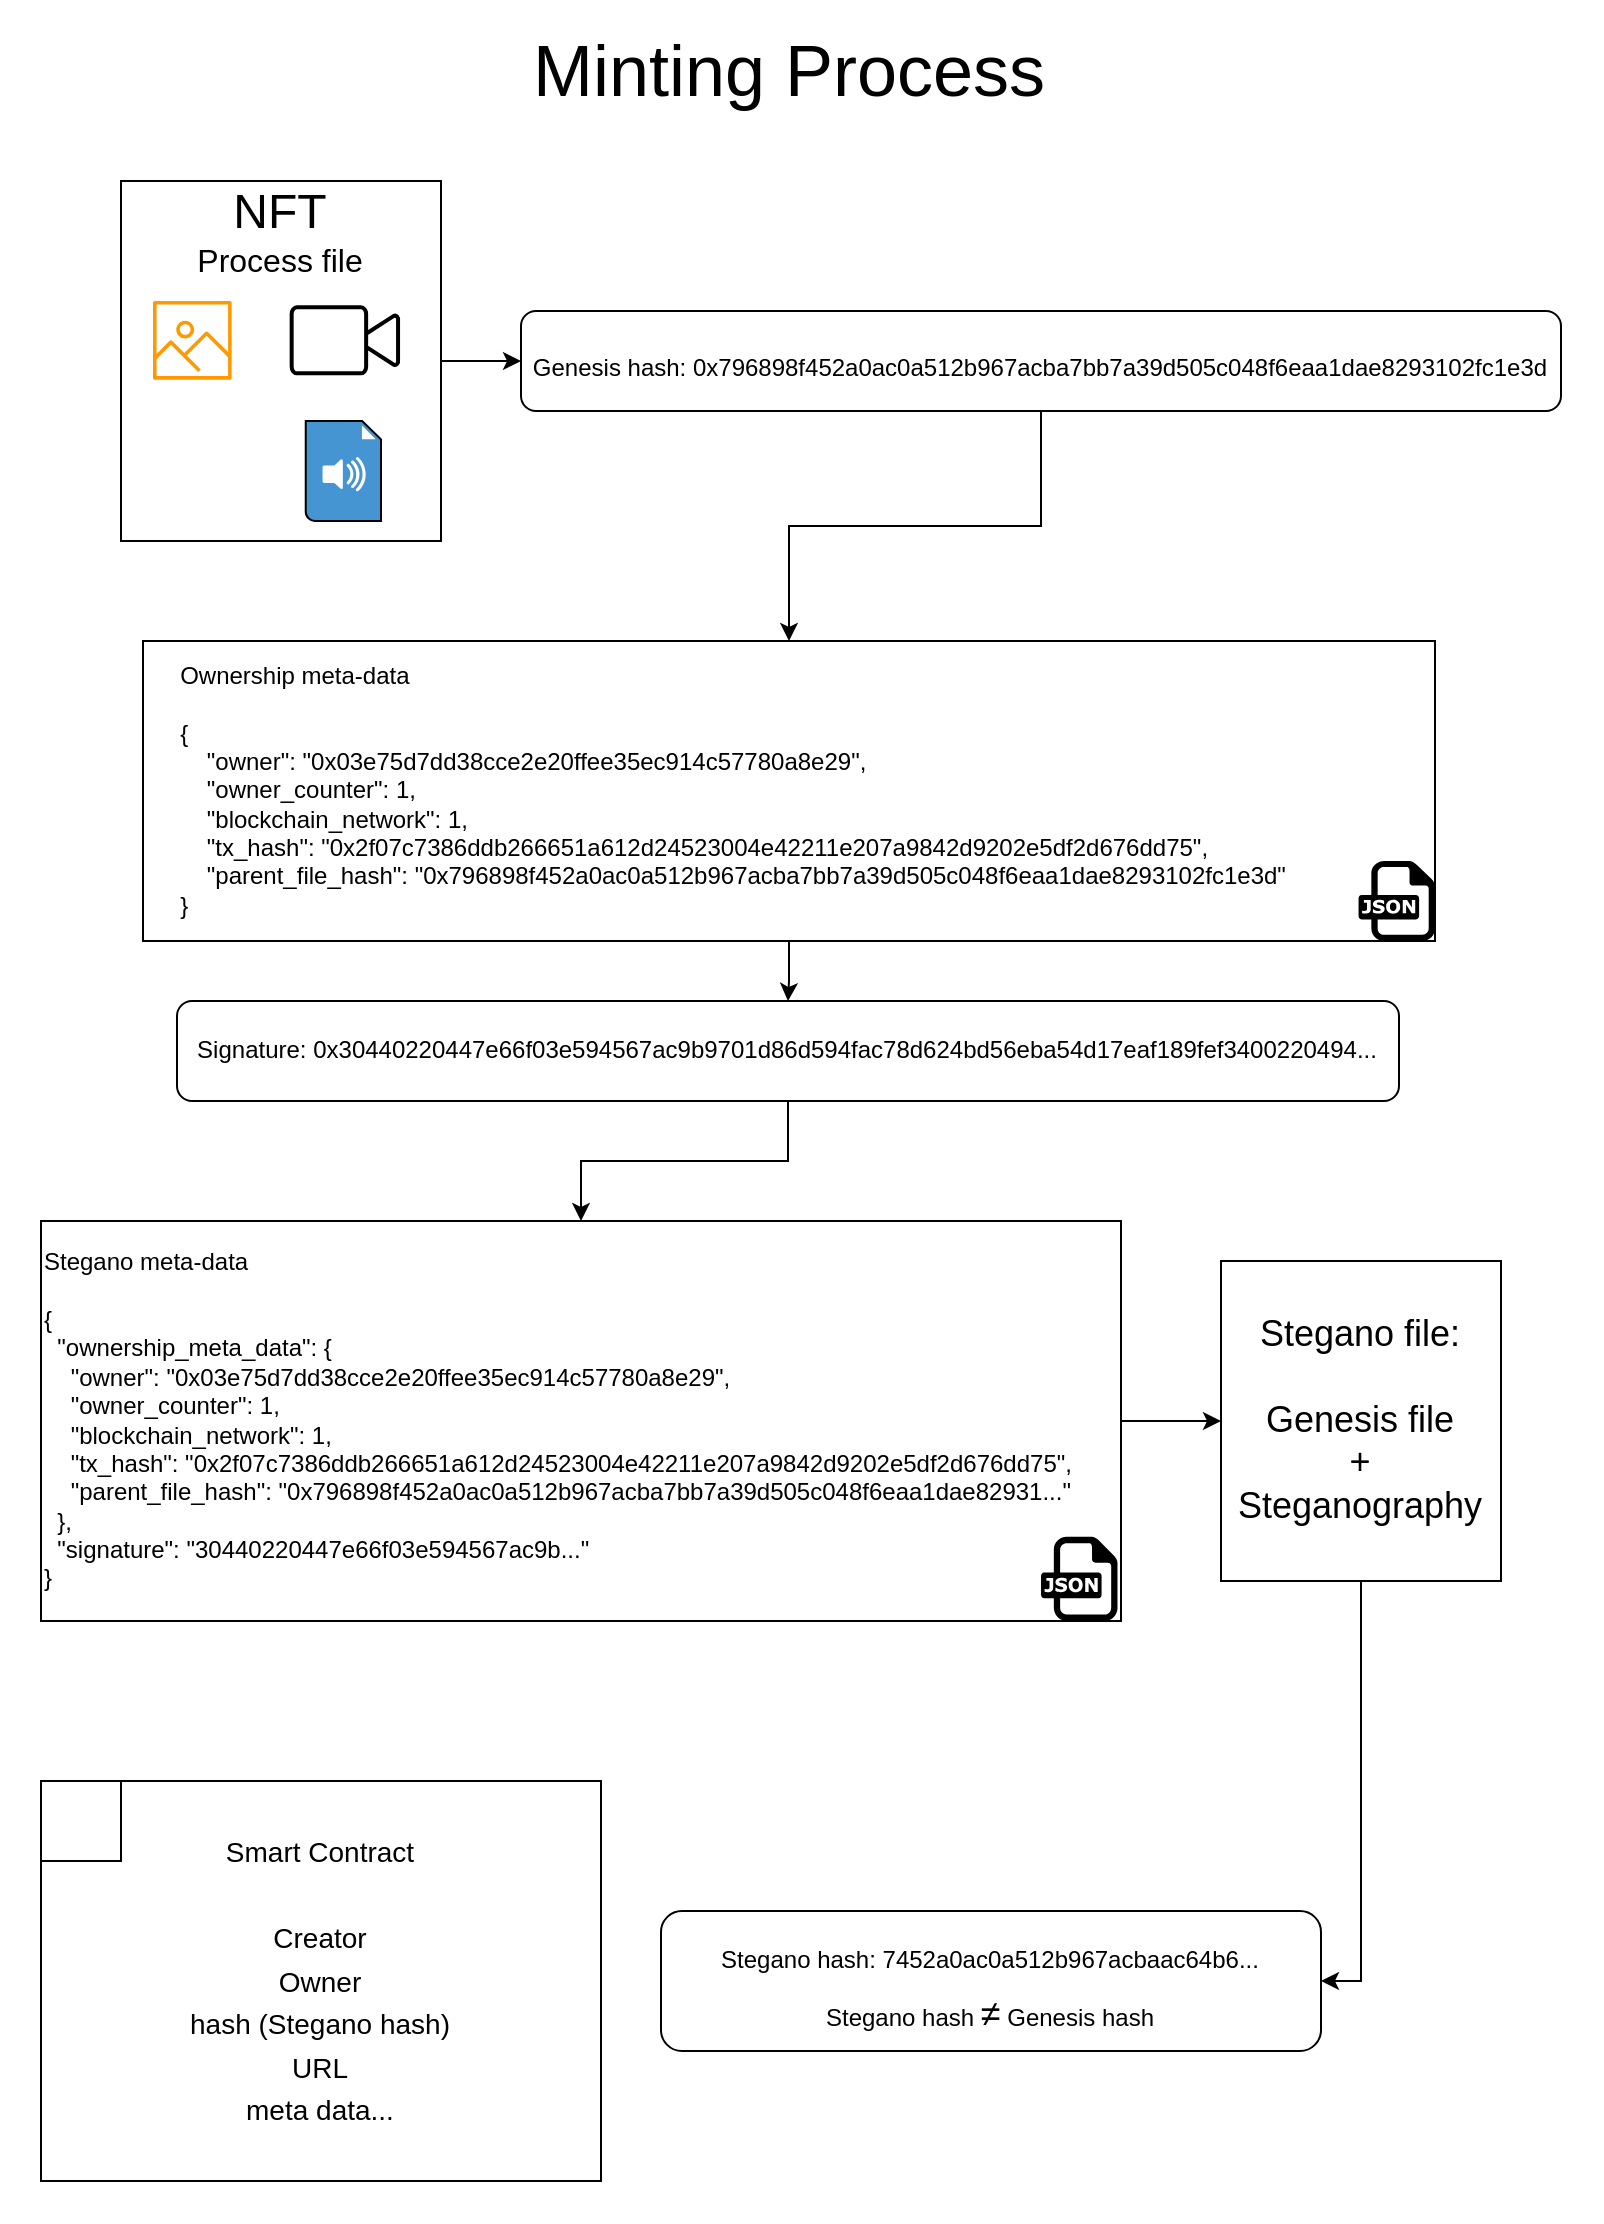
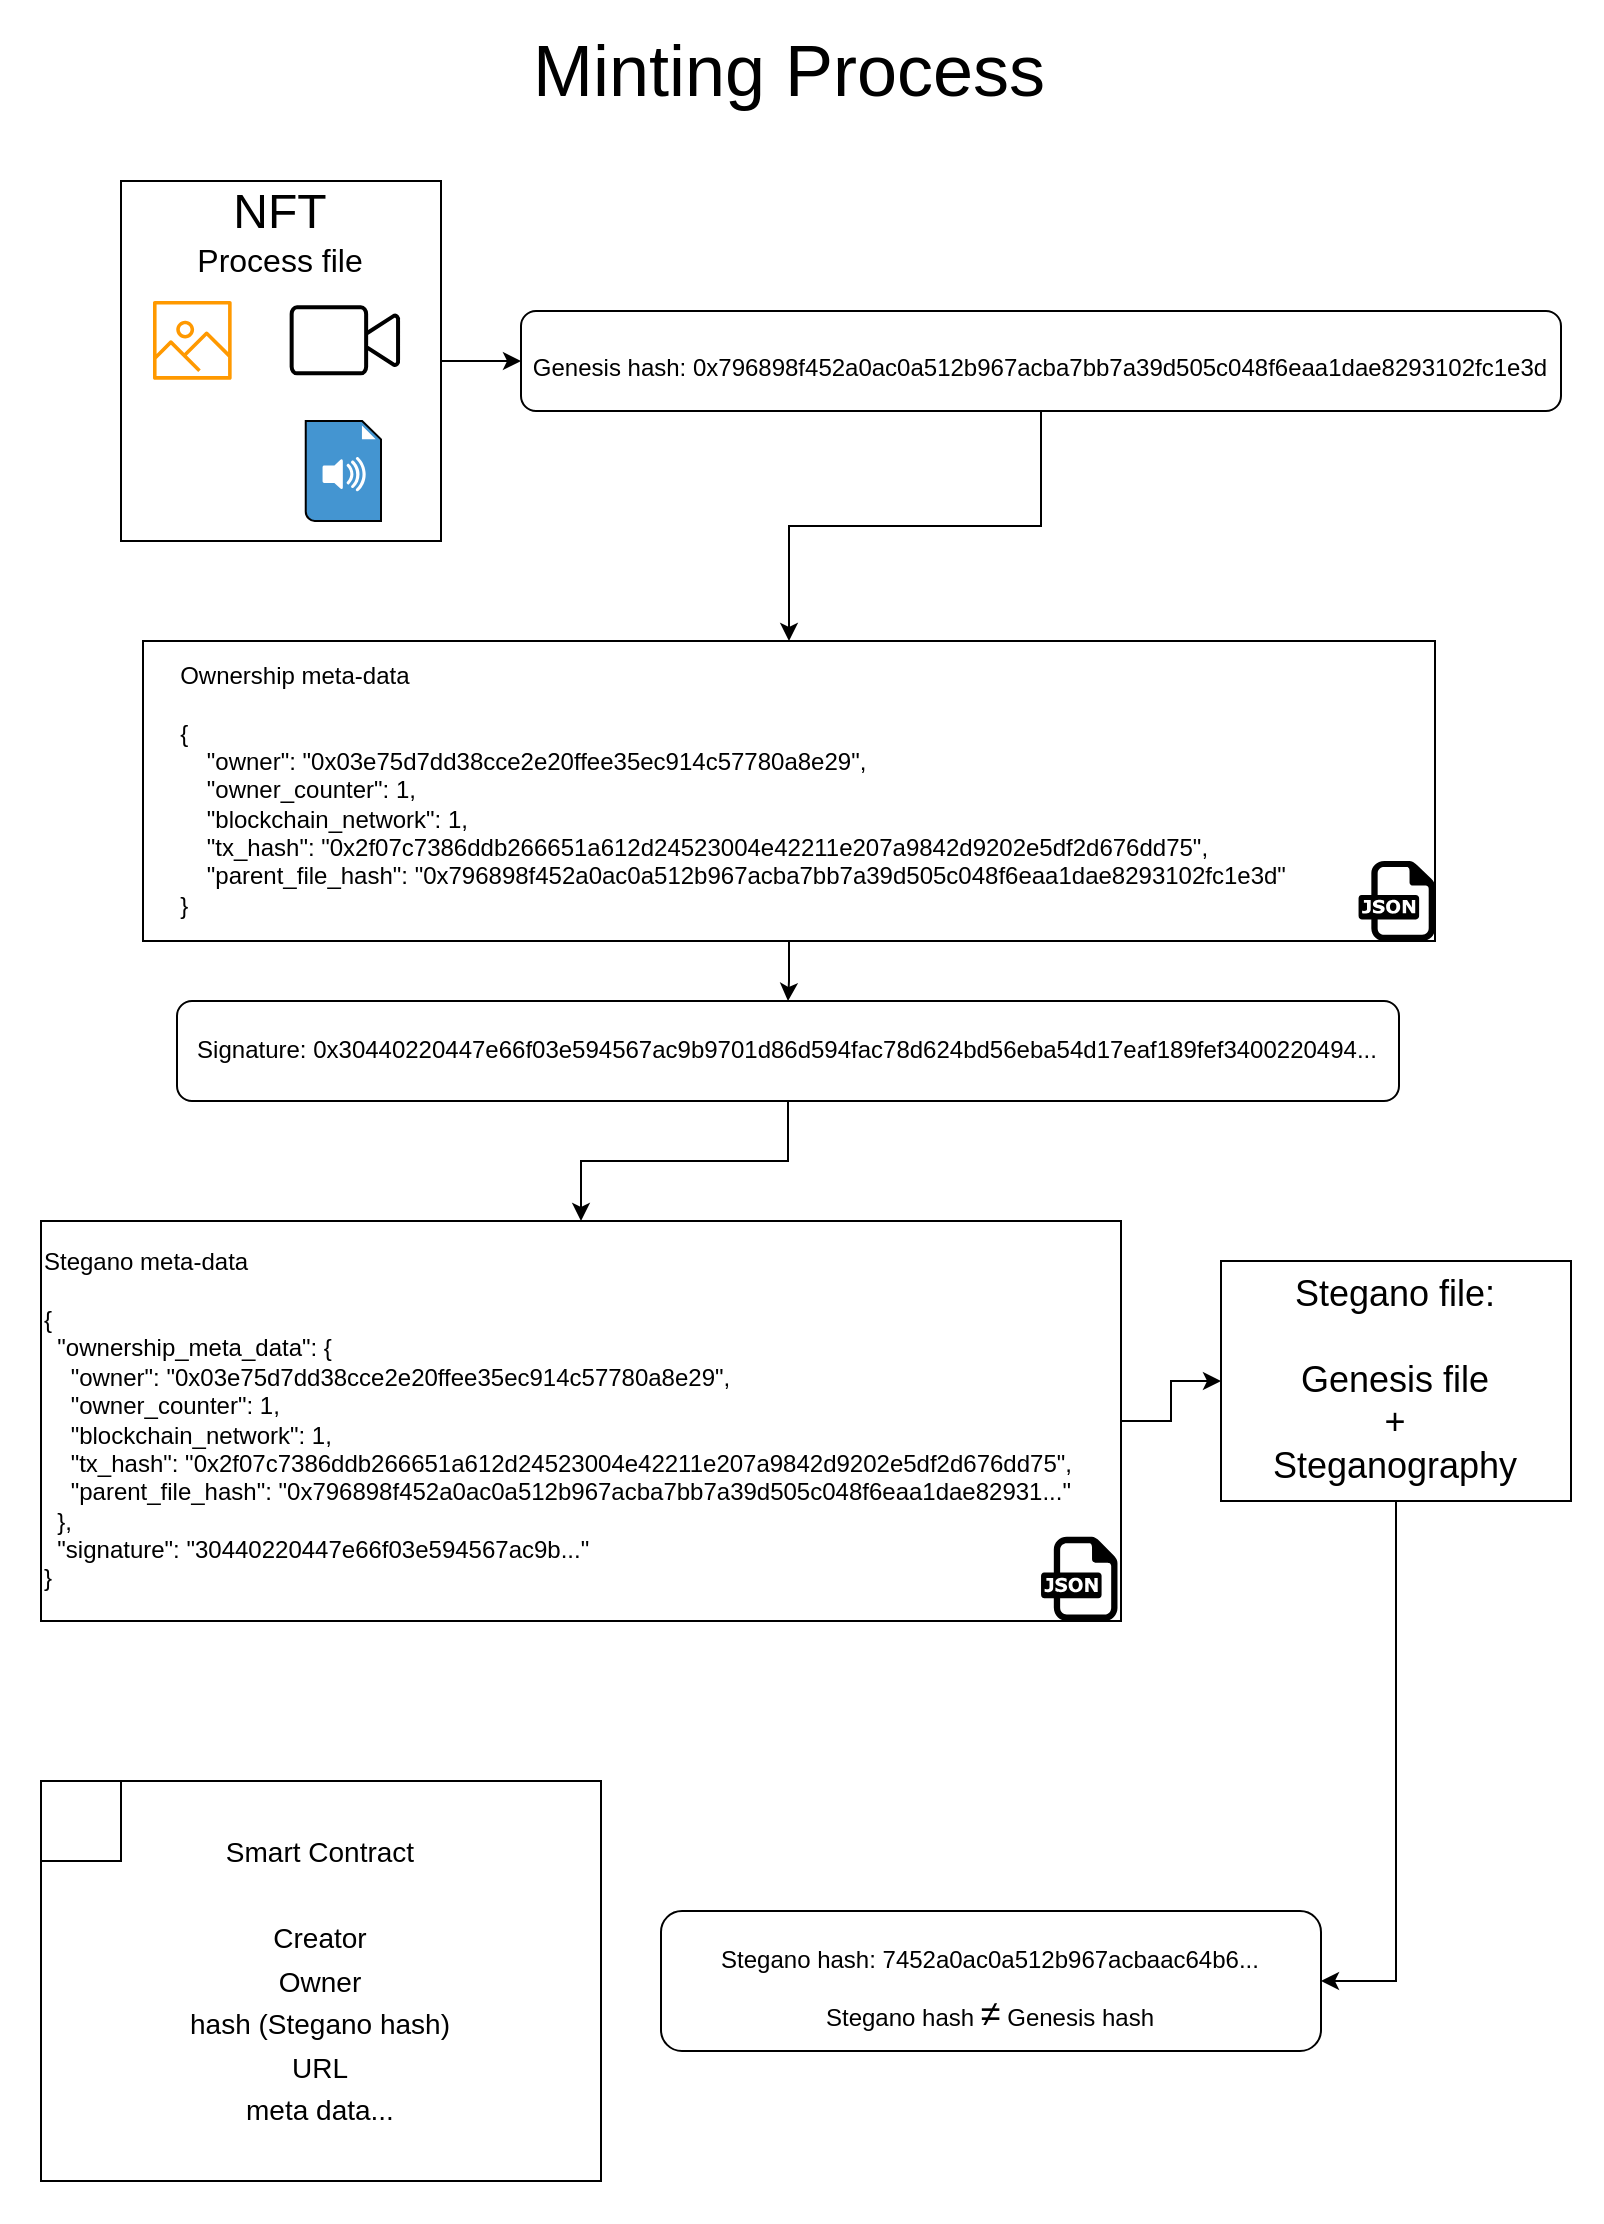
node "Stegano file: Genesis file + Steganography": size 280x320 -> 350x240
